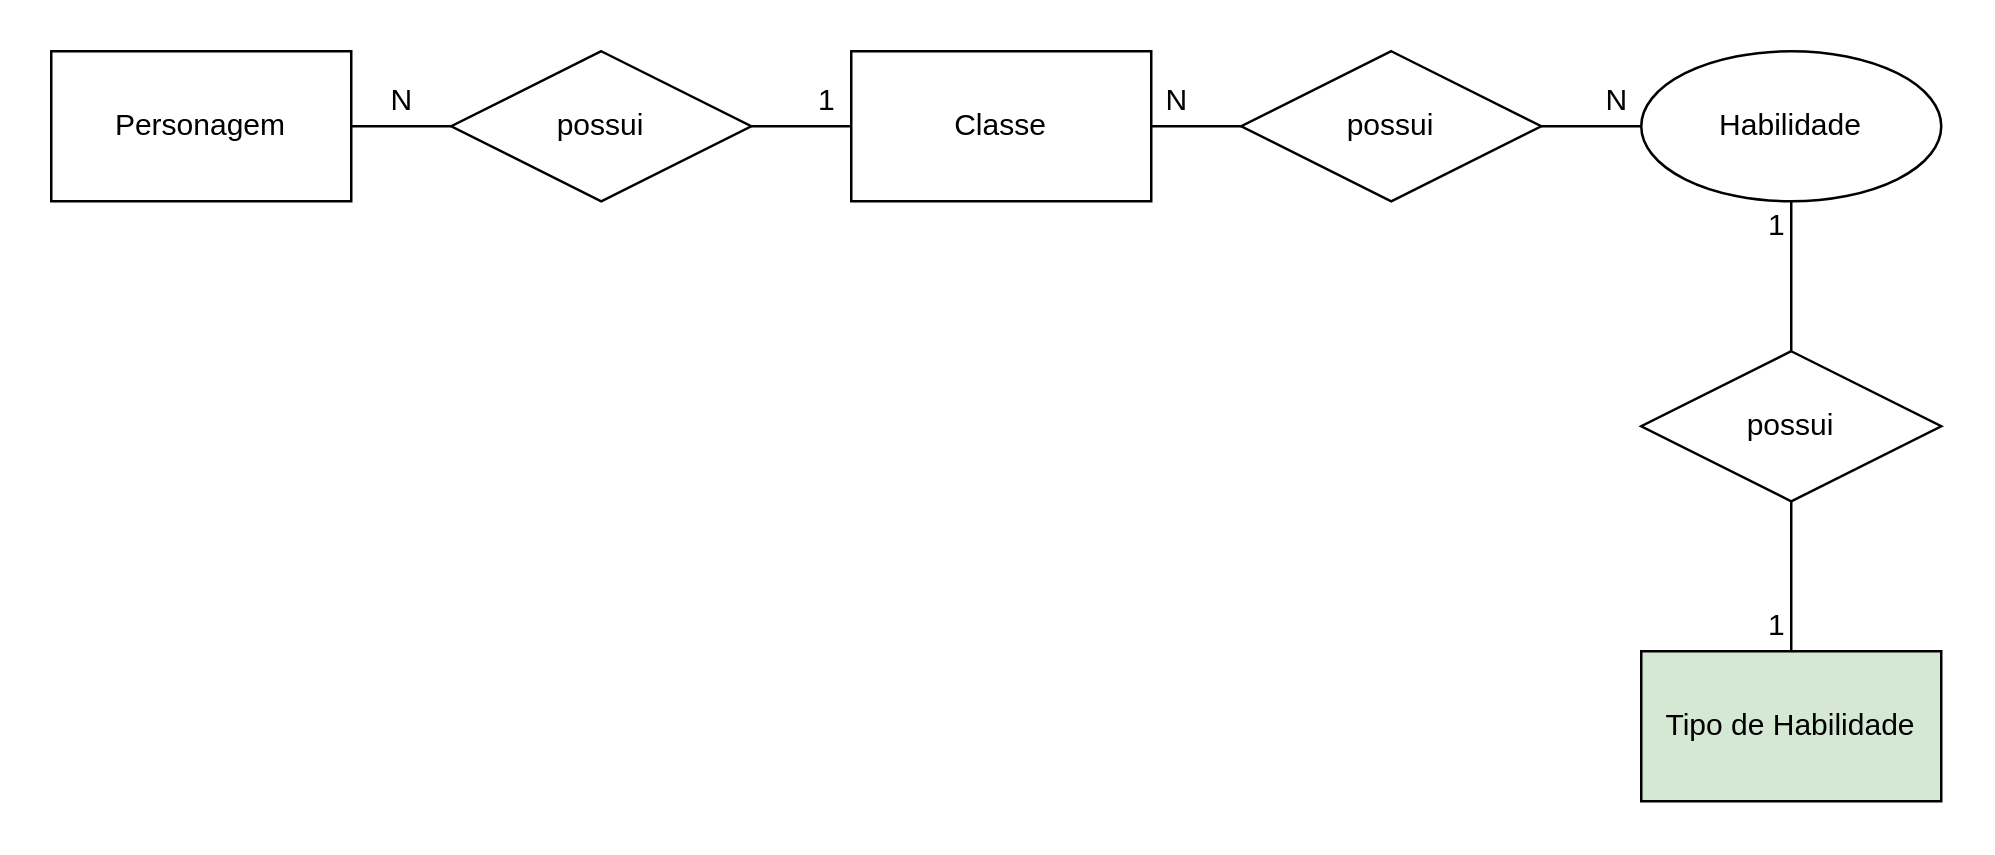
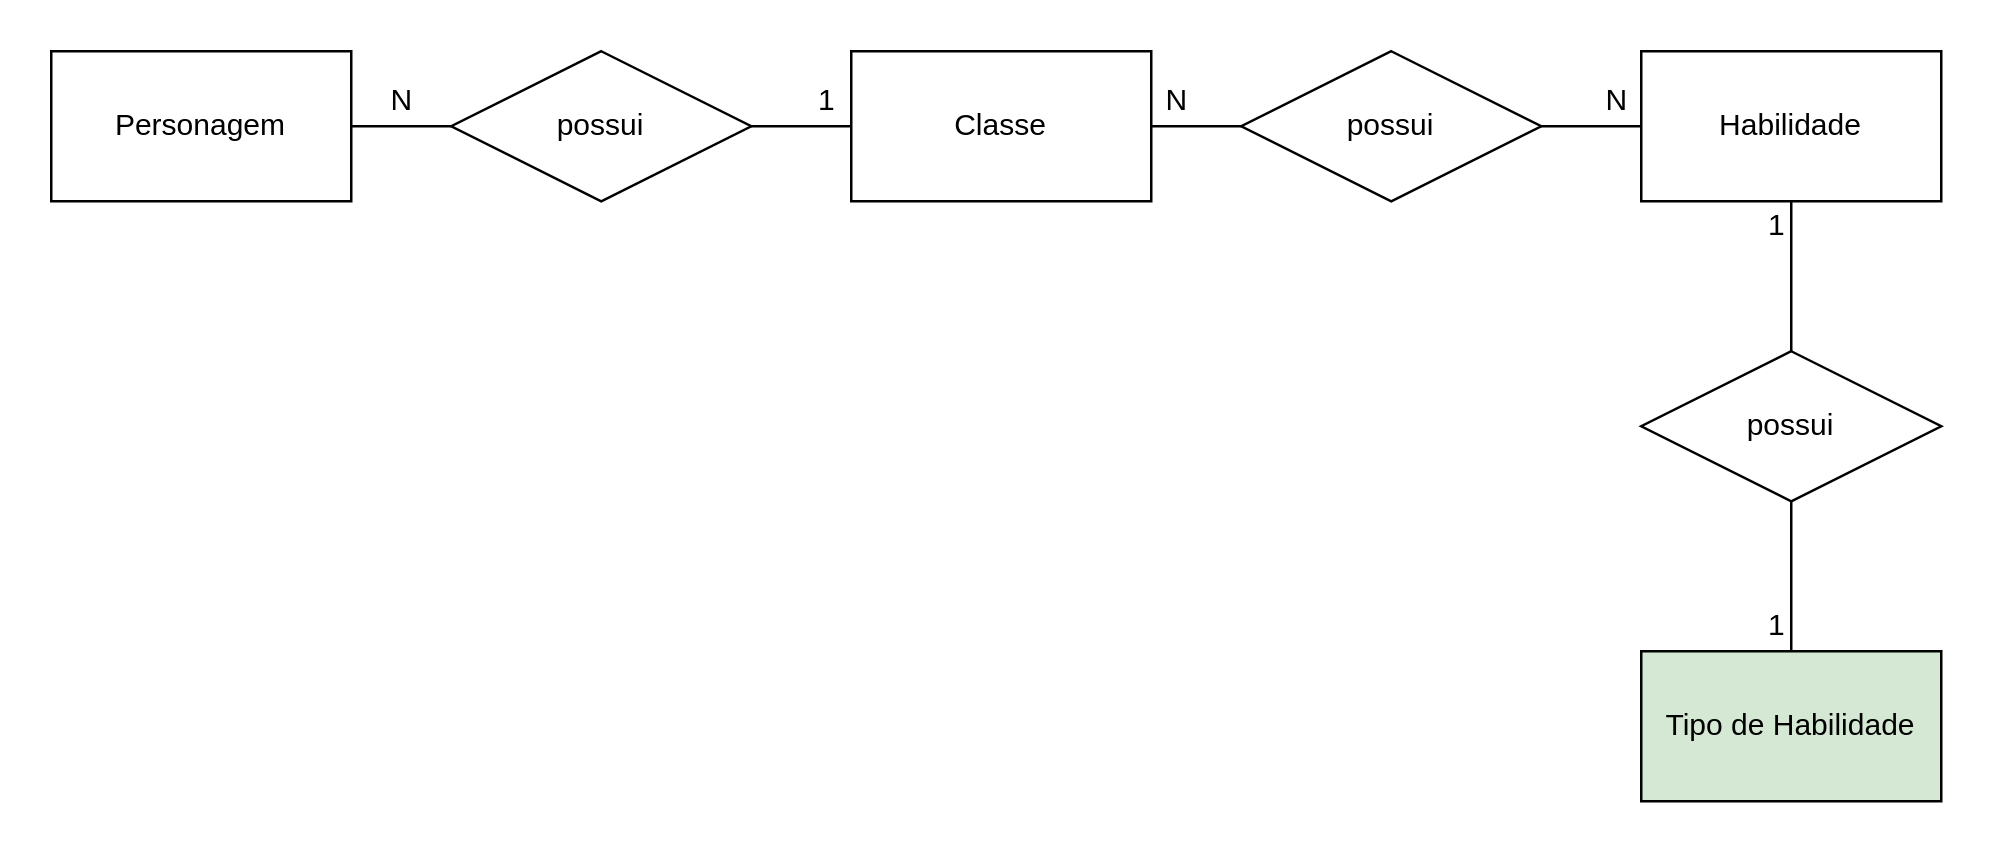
node "Habilidade": shape ellipse -> rectangle
